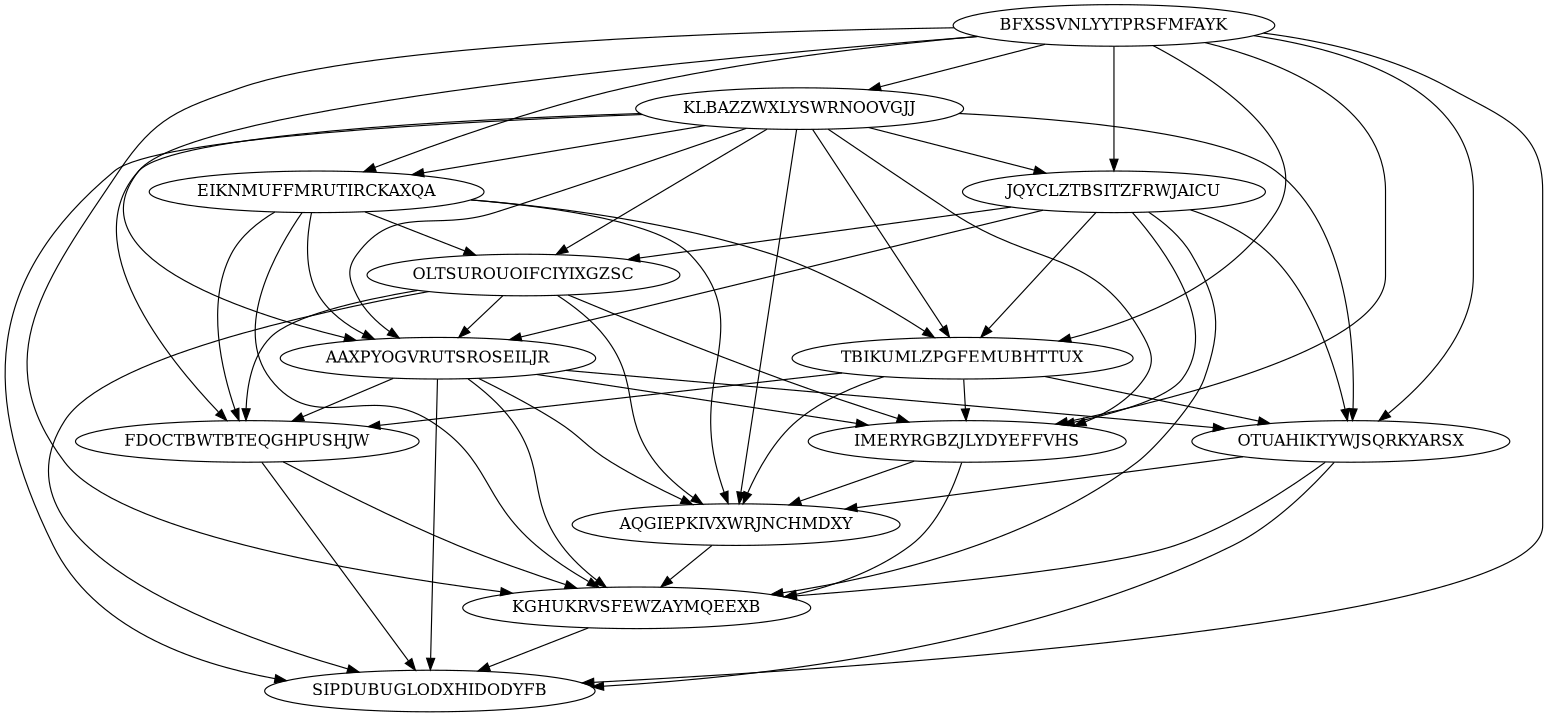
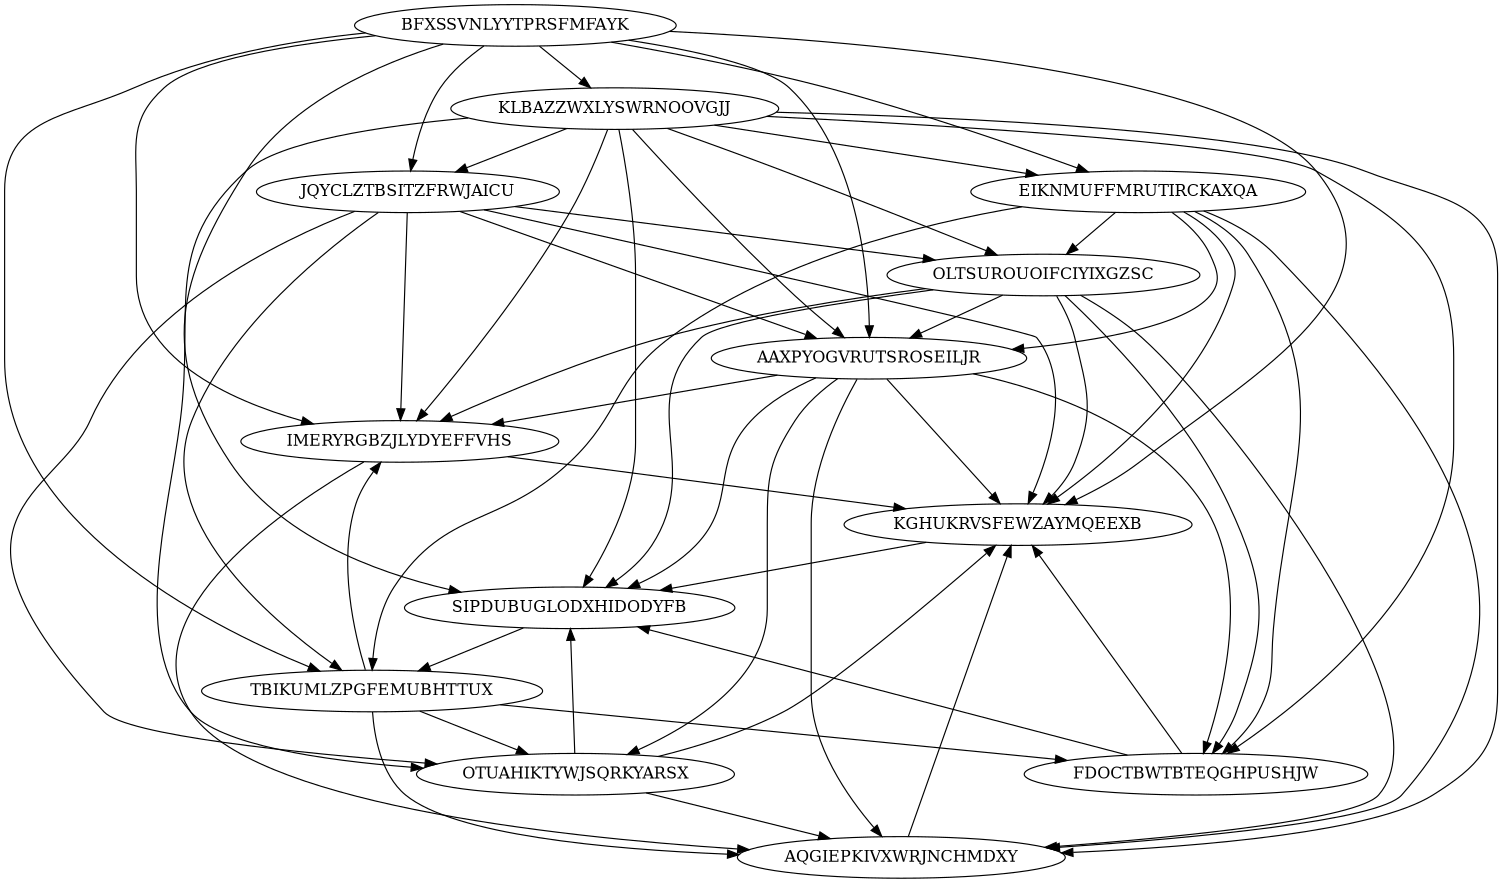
edge "BFXSSVNLYYTPRSFMFAYK" -> "OTUAHIKTYWJSQRKYARSX": removed
edge "KLBAZZWXLYSWRNOOVGJJ" -> "TBIKUMLZPGFEMUBHTTUX": now "SIPDUBUGLODXHIDODYFB" -> "TBIKUMLZPGFEMUBHTTUX"
edge "OLTSUROUOIFCIYIXGZSC" -> "KGHUKRVSFEWZAYMQEEXB": added
